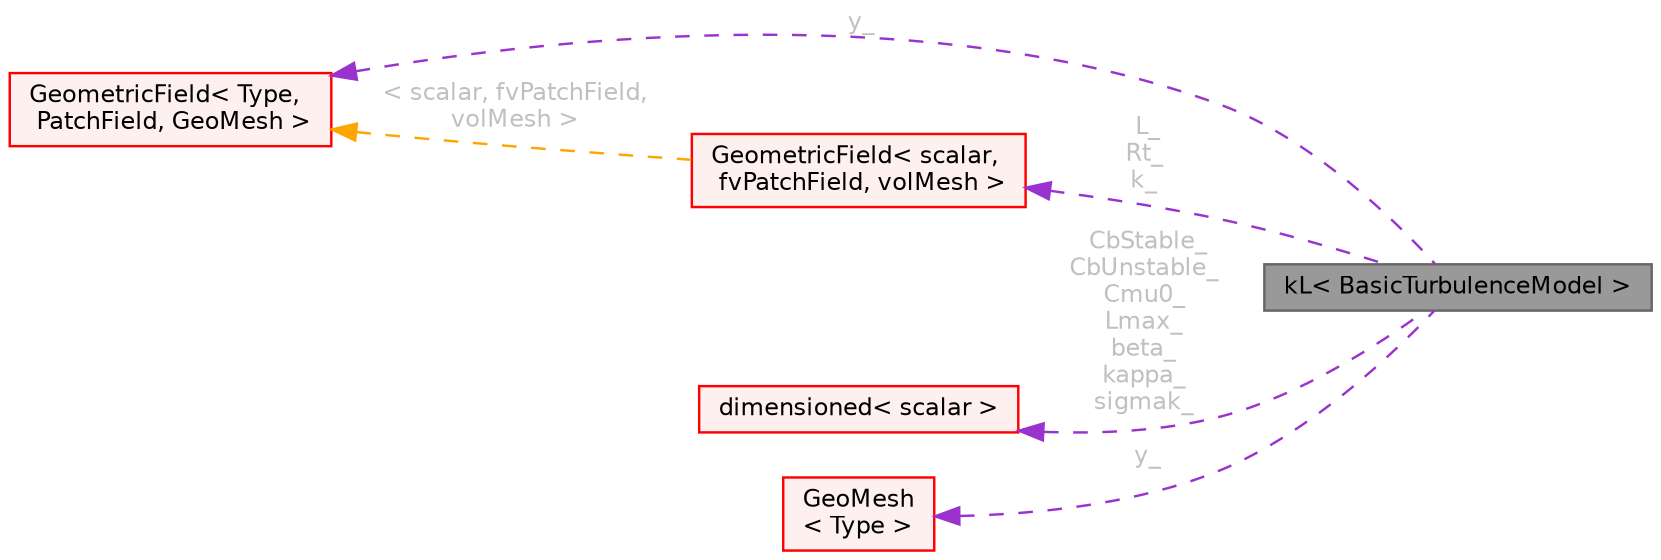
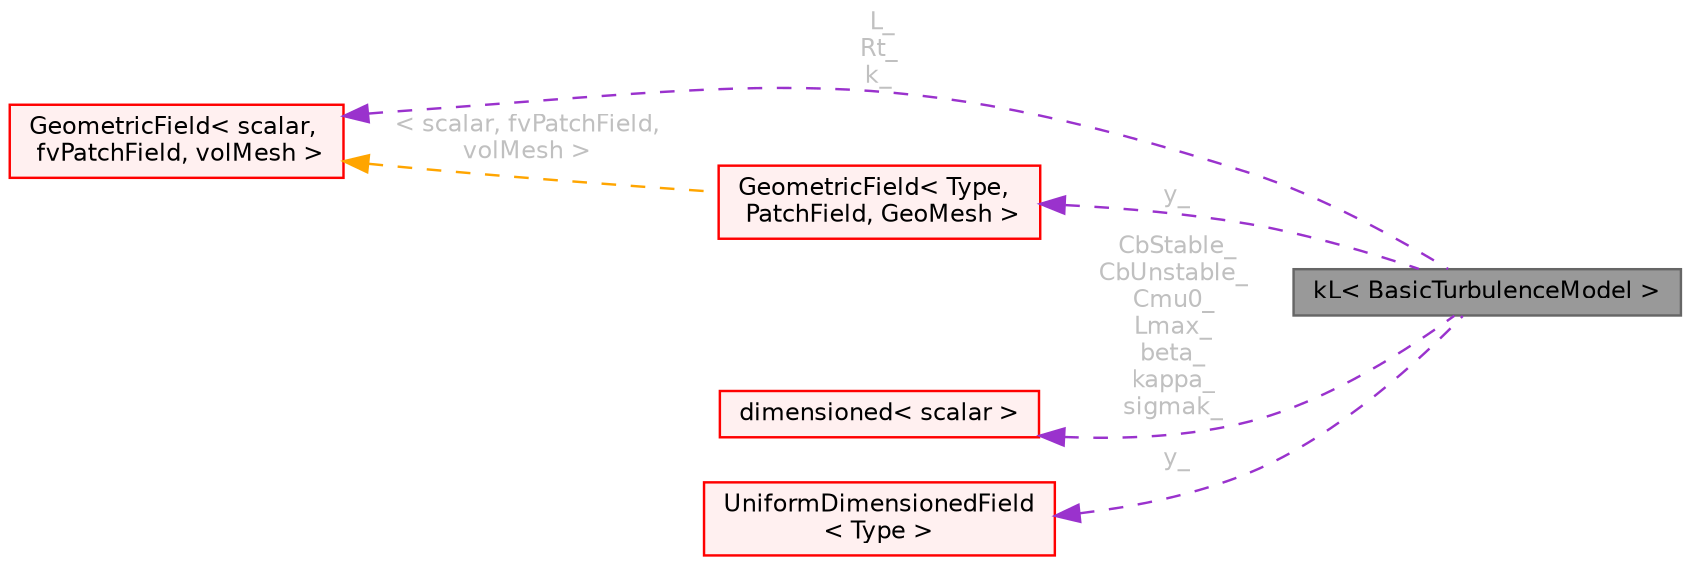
edge "GeometricField< scalar, fvPatchField, volMesh >" -> "GeometricField< Type, PatchField, GeoMesh >": reversed
node "GeoMesh < Type >": label "GeoMesh < Type >" -> "UniformDimensionedField < Type >"
